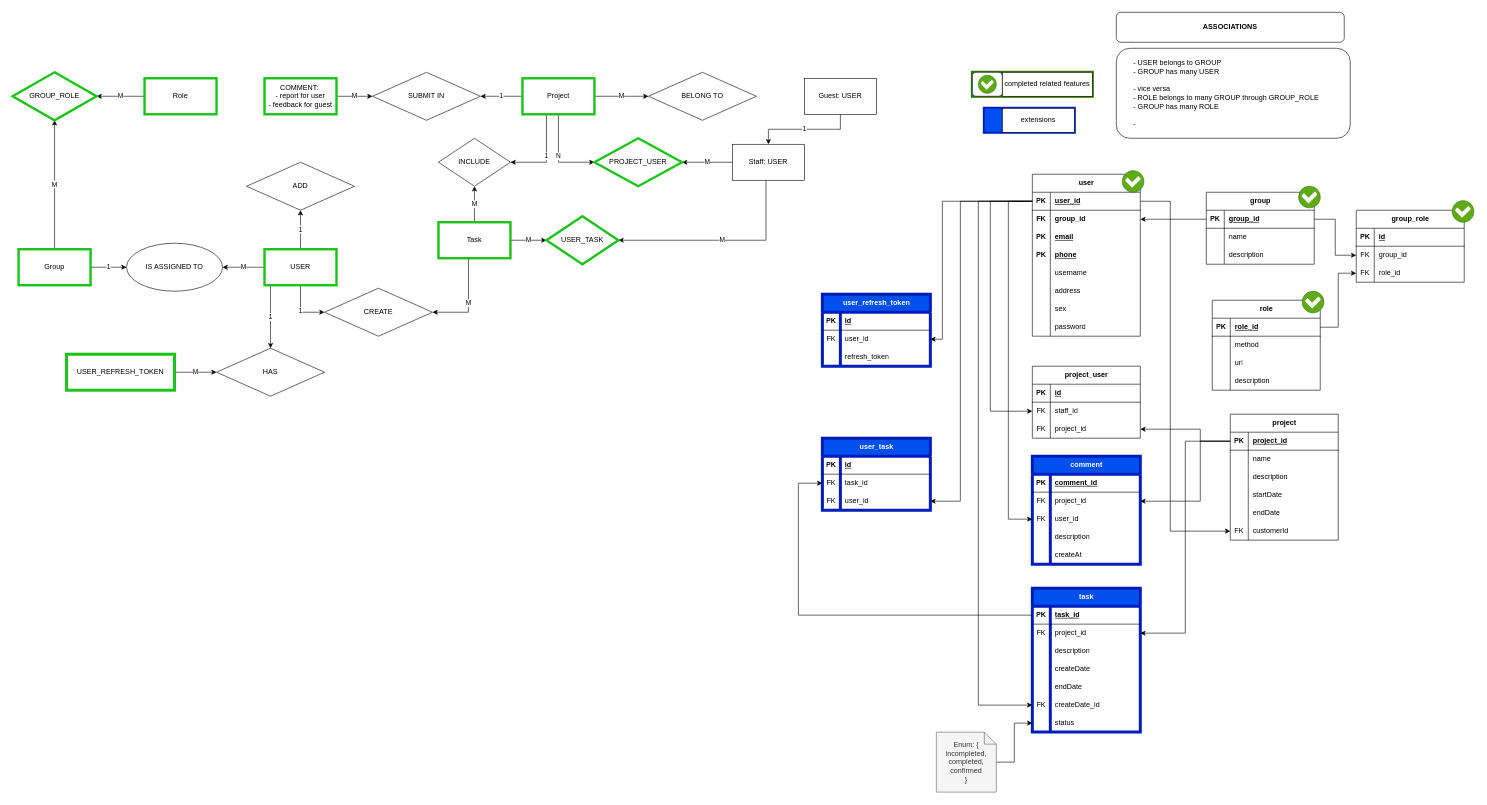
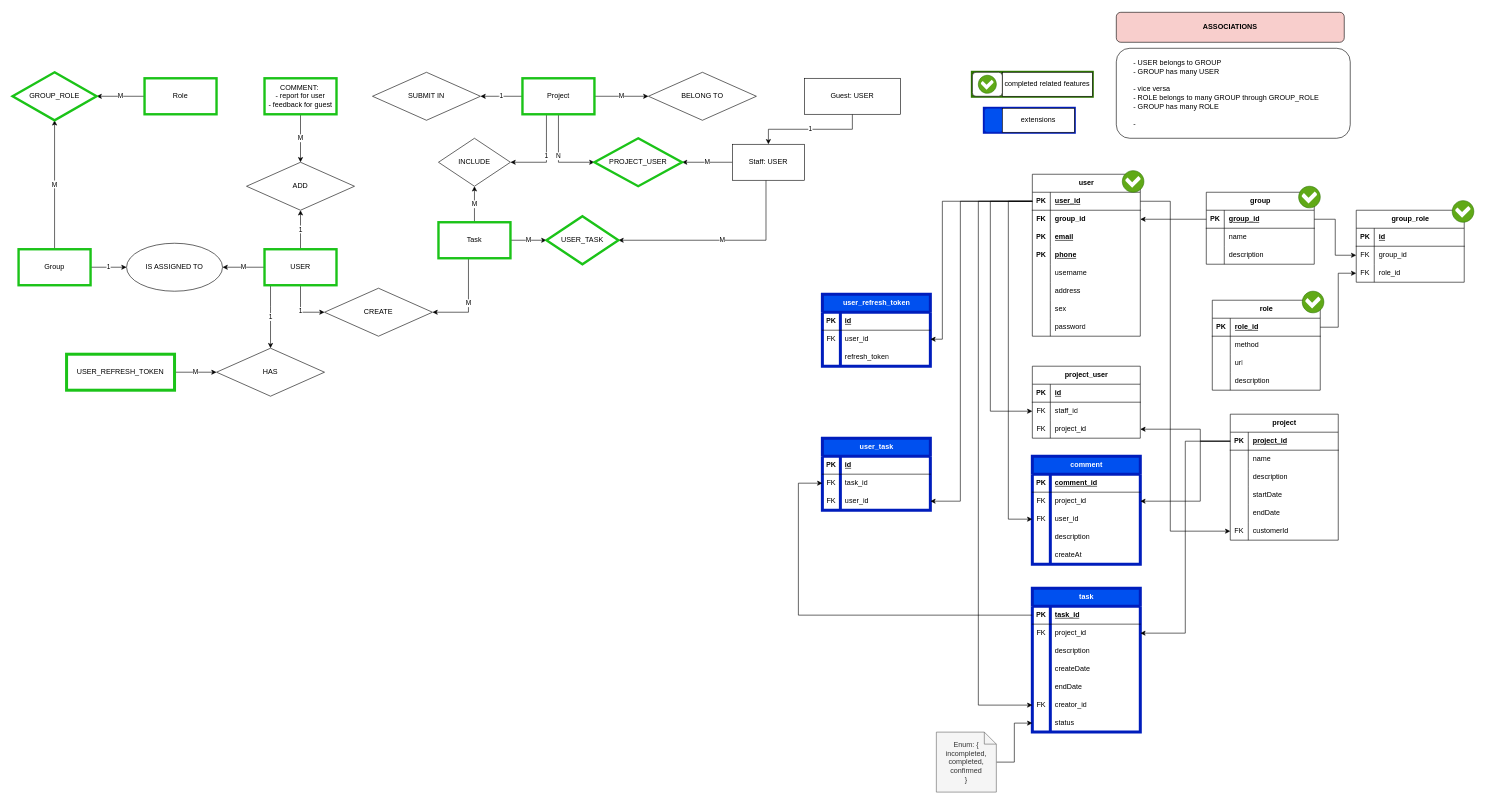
node "ASSOCIATIONS": fillcolor #ffffff -> #f8cecc
edge "COMMENT: - report for user - feedback for guest" -> "SUBMIT IN": now "COMMENT: - report for user - feedback for guest" -> "ADD"
node "Guest: USER": size 72x36 -> 96x36
node "createDate_id": label "createDate_id" -> "creator_id"
